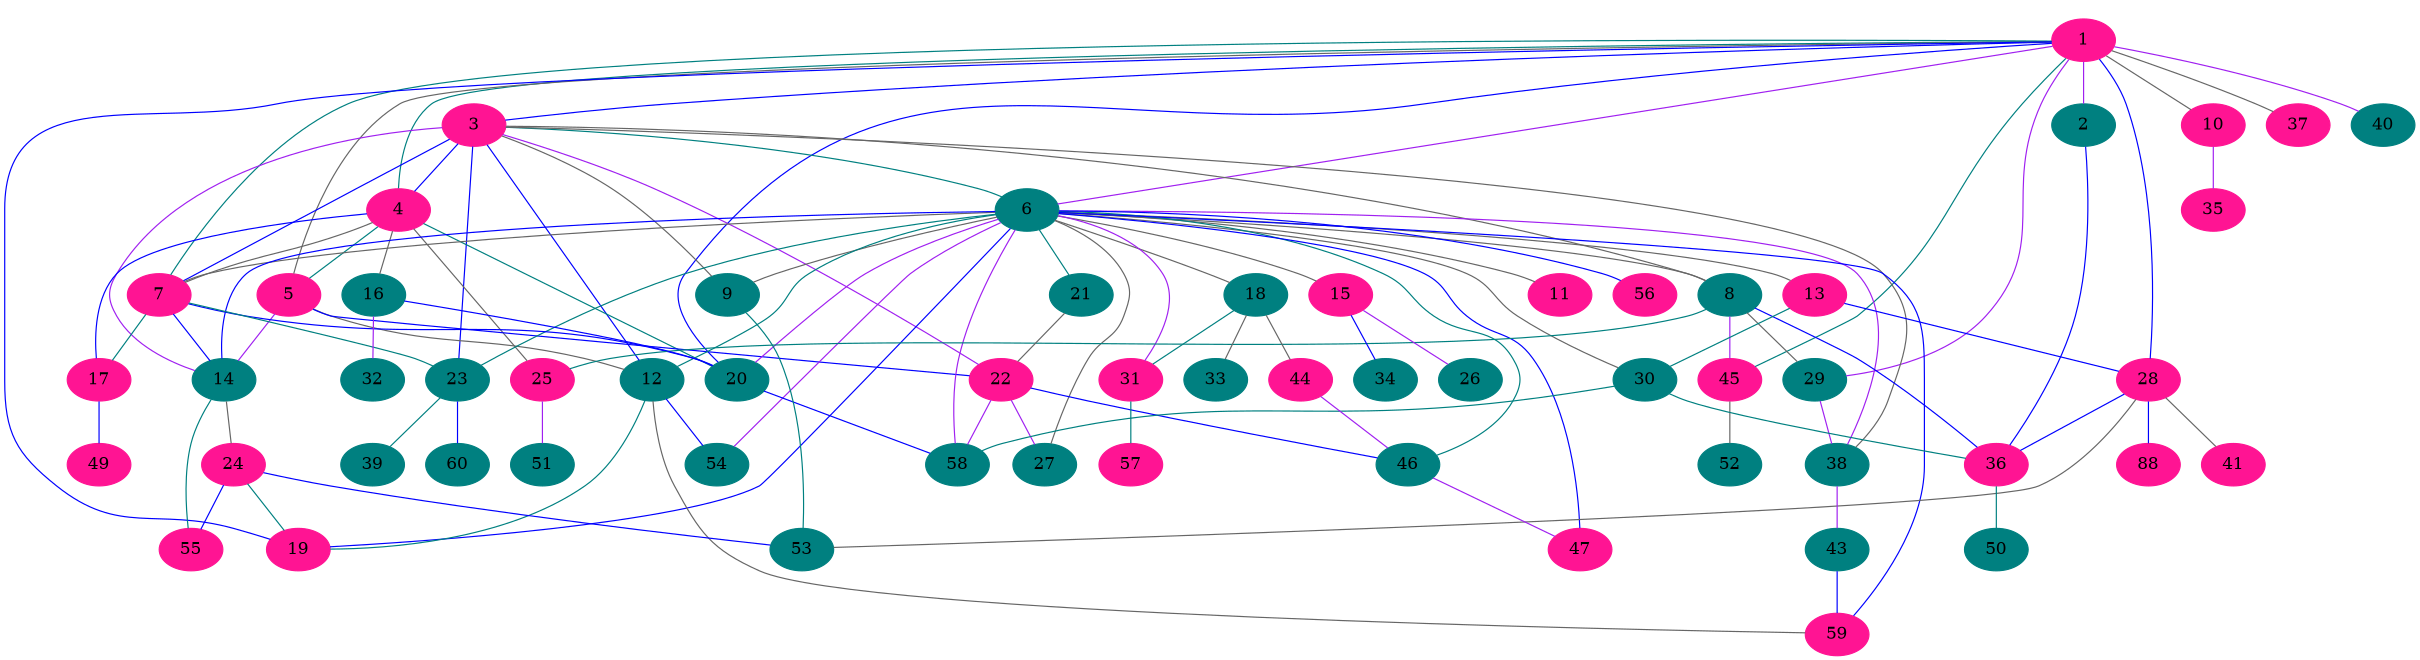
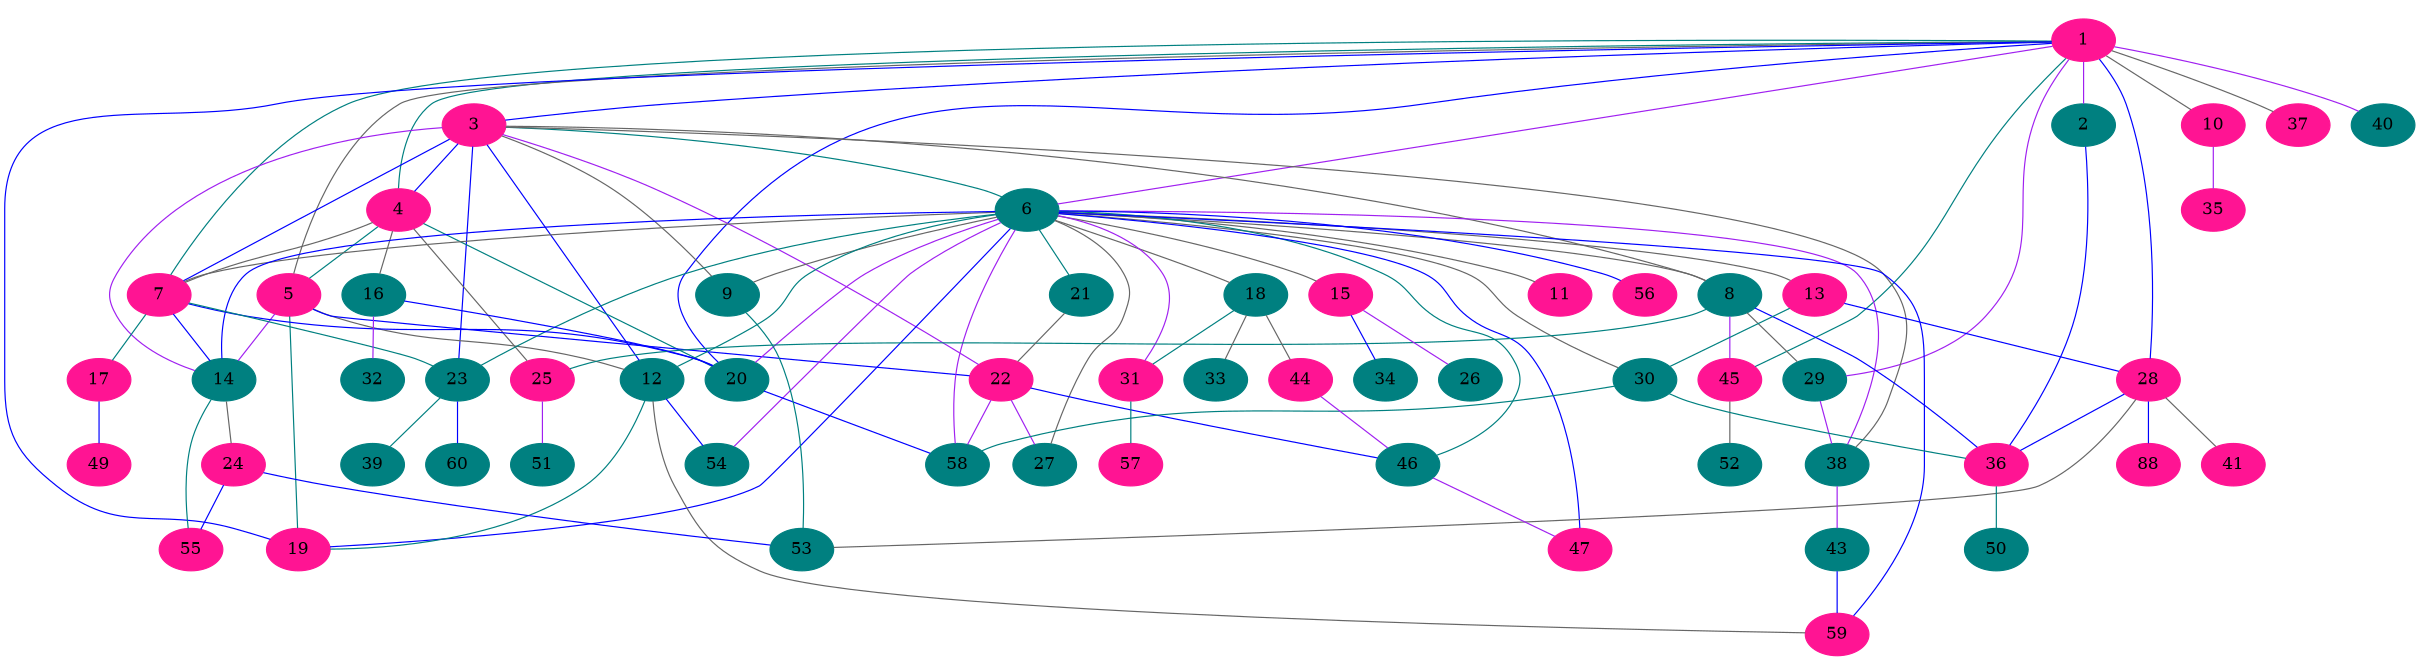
edge "4" -- "17": removed
edge "24" -- "19": now "5" -- "19"
